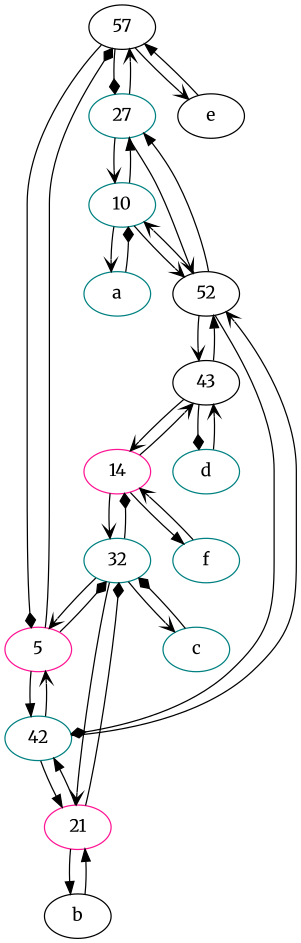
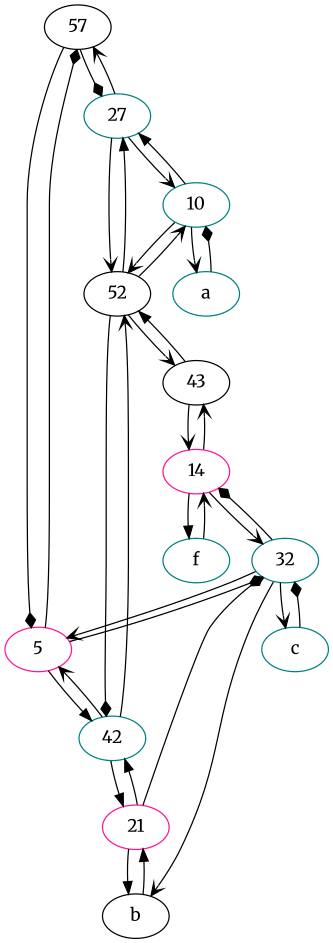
node "e": removed
node "d": removed
edge "32" -> "21": now "32" -> "b"
